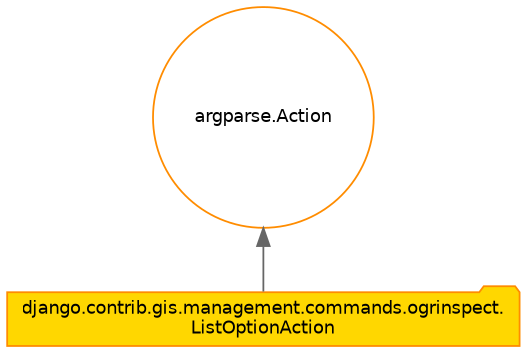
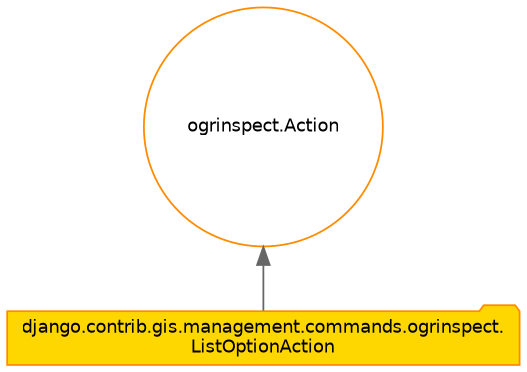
node "argparse.Action": label "argparse.Action" -> "ogrinspect.Action"
